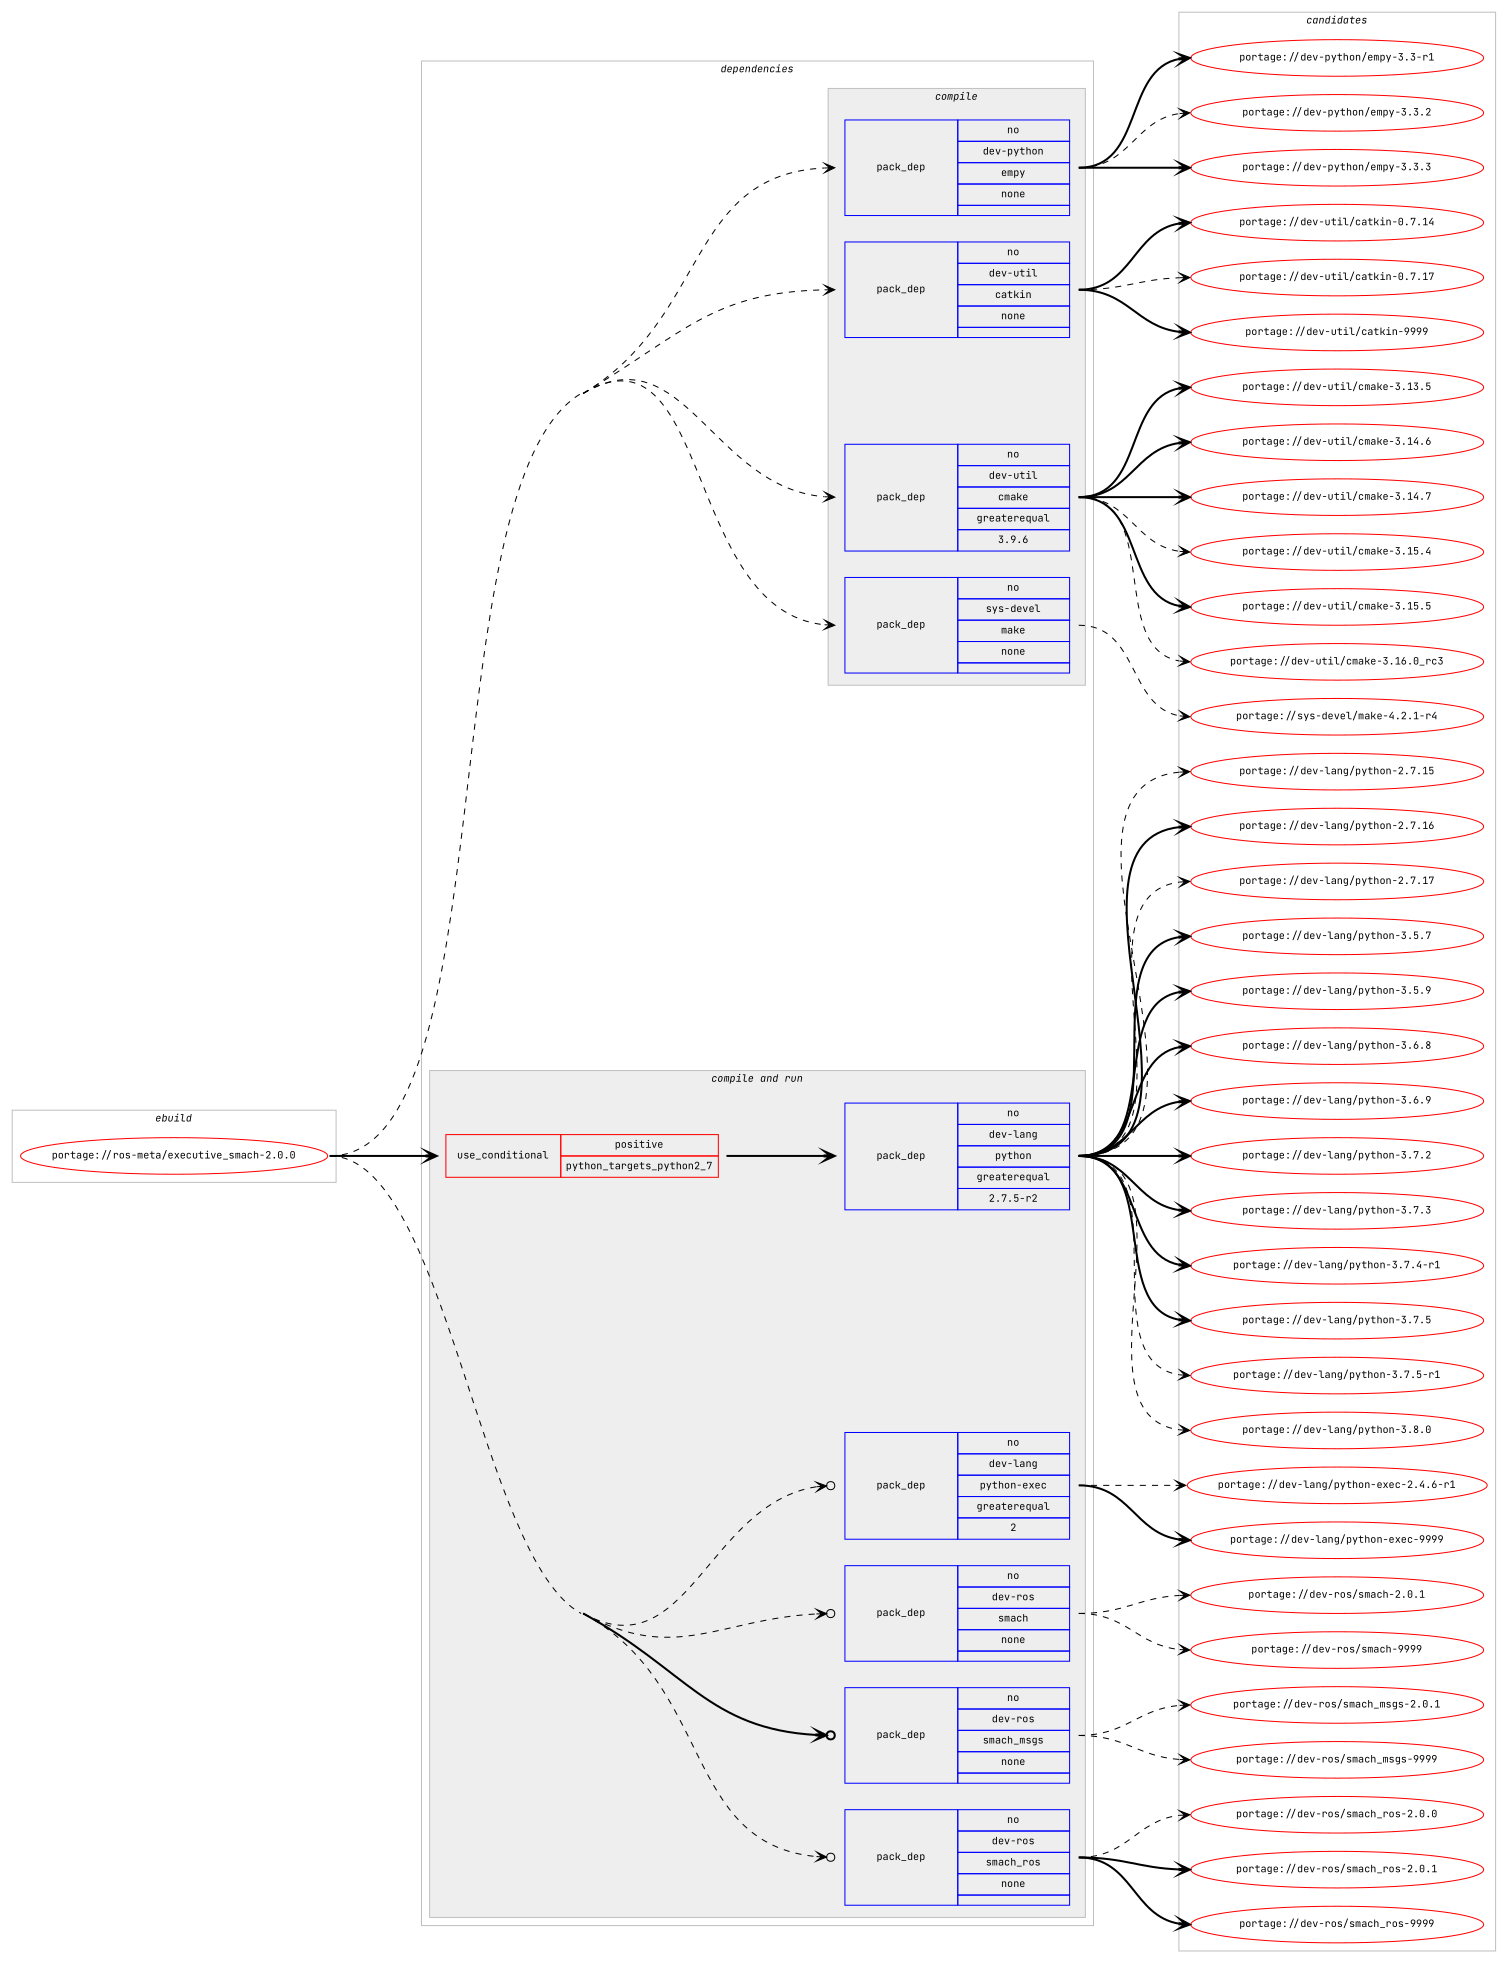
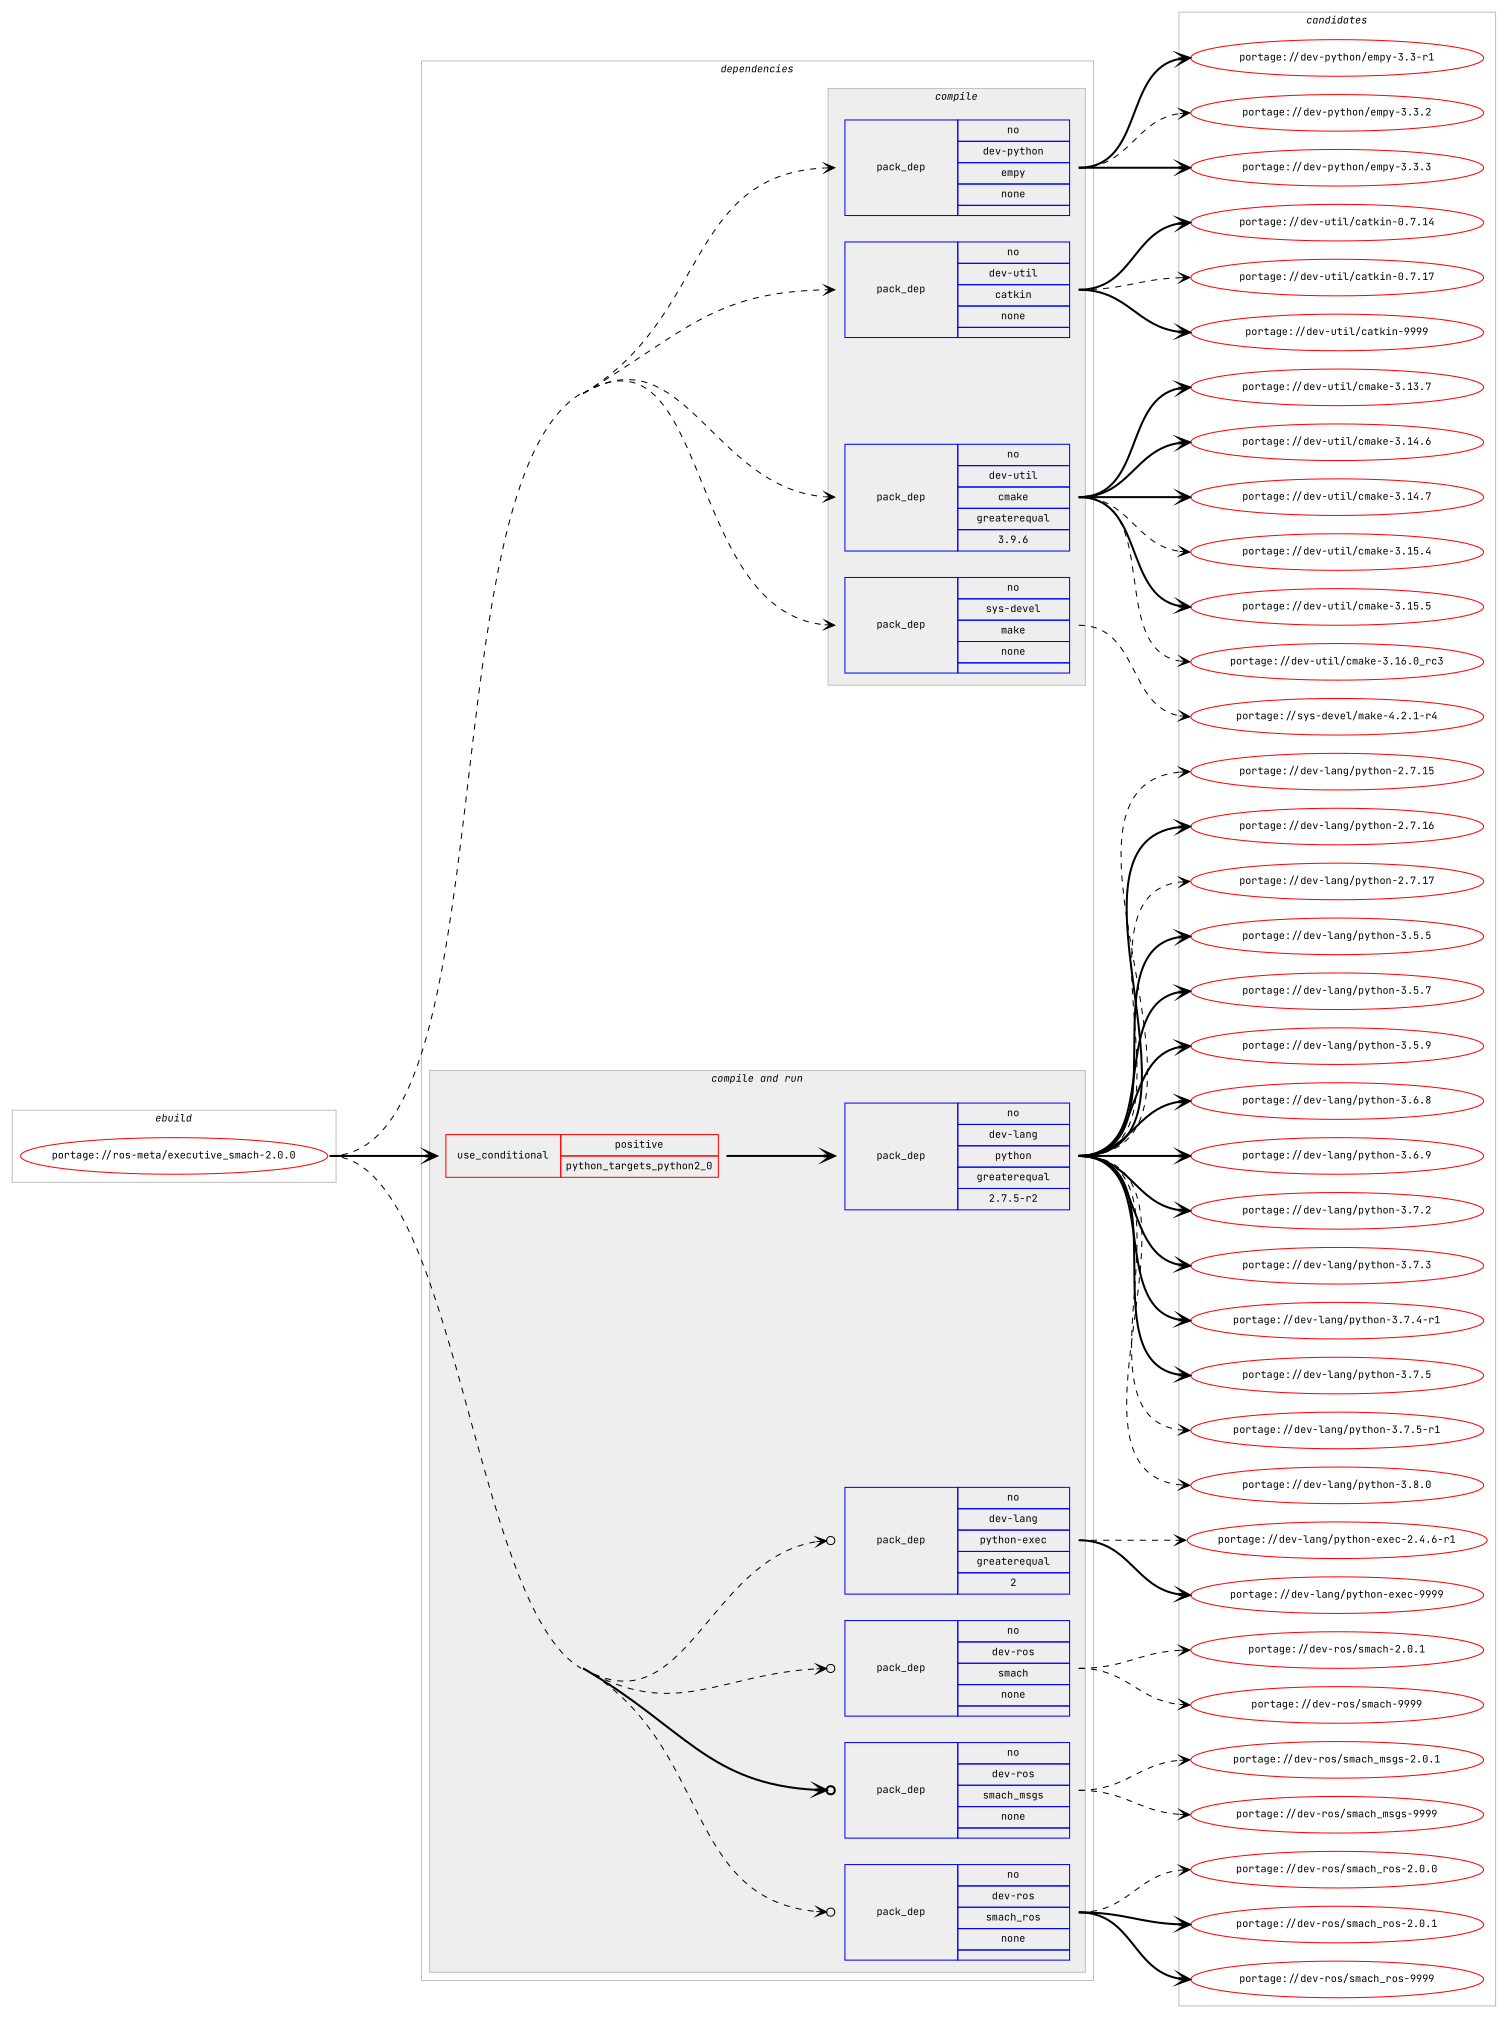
node "portage://dev-util/cmake-3.13.5": label "portage://dev-util/cmake-3.13.5" -> "portage://dev-util/cmake-3.13.7"
node "portage://dev-lang/python-3.5.5": added
node "use_conditional": text "python_targets_python2_7" -> "python_targets_python2_0"
